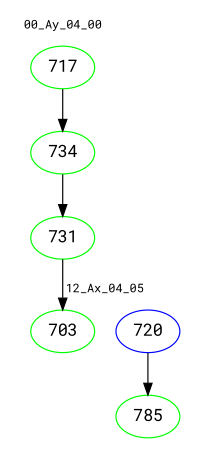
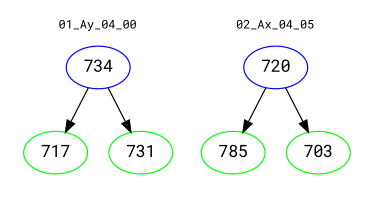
cluster "00_Ay_04_00": label "00_Ay_04_00" -> "01_Ay_04_00"
edge "717" -> "734": reversed
node "734": color green -> blue
edge "731" -> "703": now "720" -> "703"
cluster "12_Ax_04_05": label "12_Ax_04_05" -> "02_Ax_04_05"
